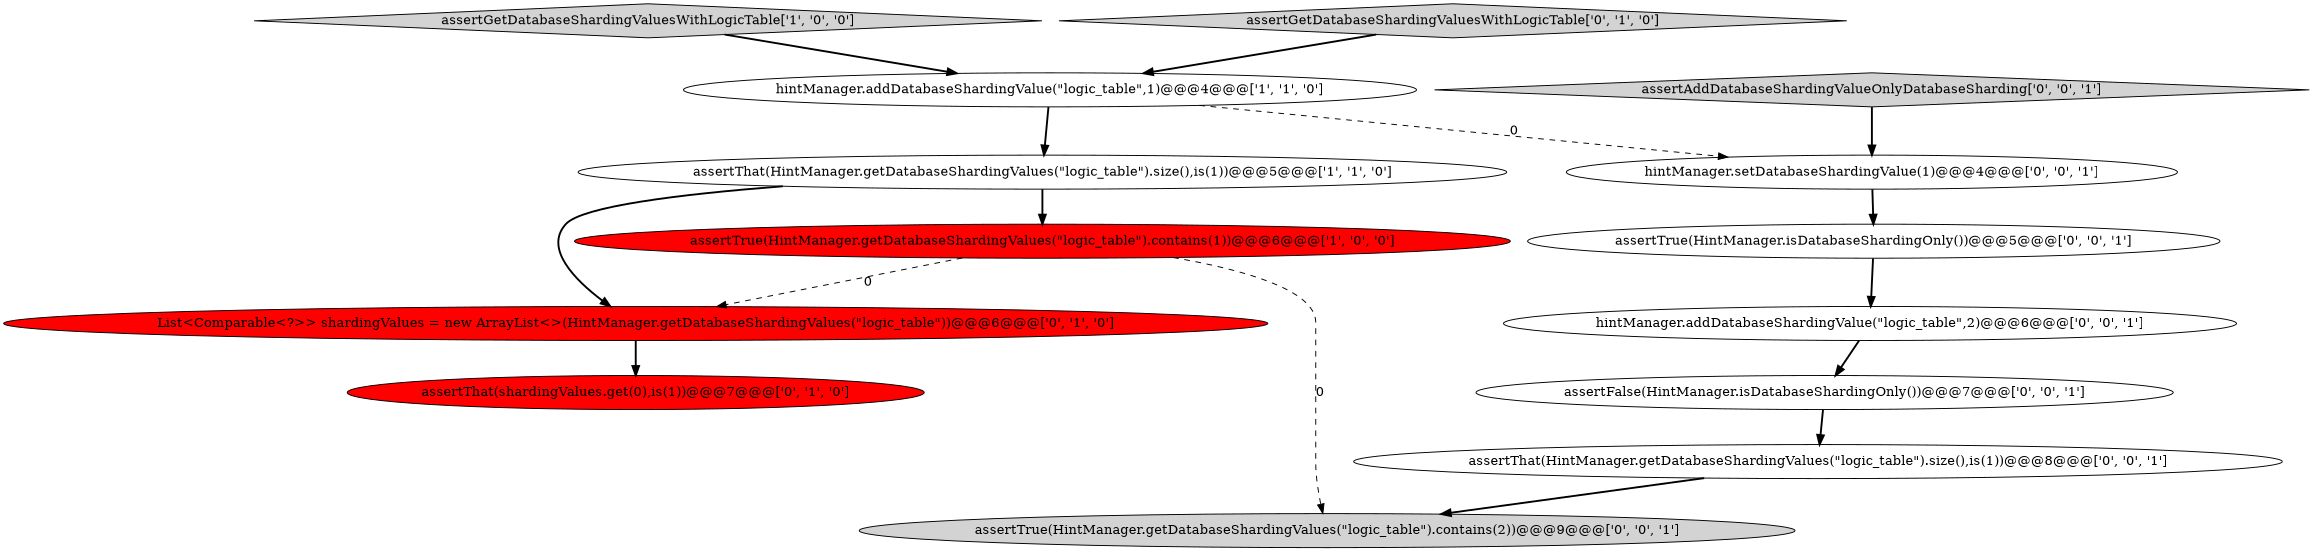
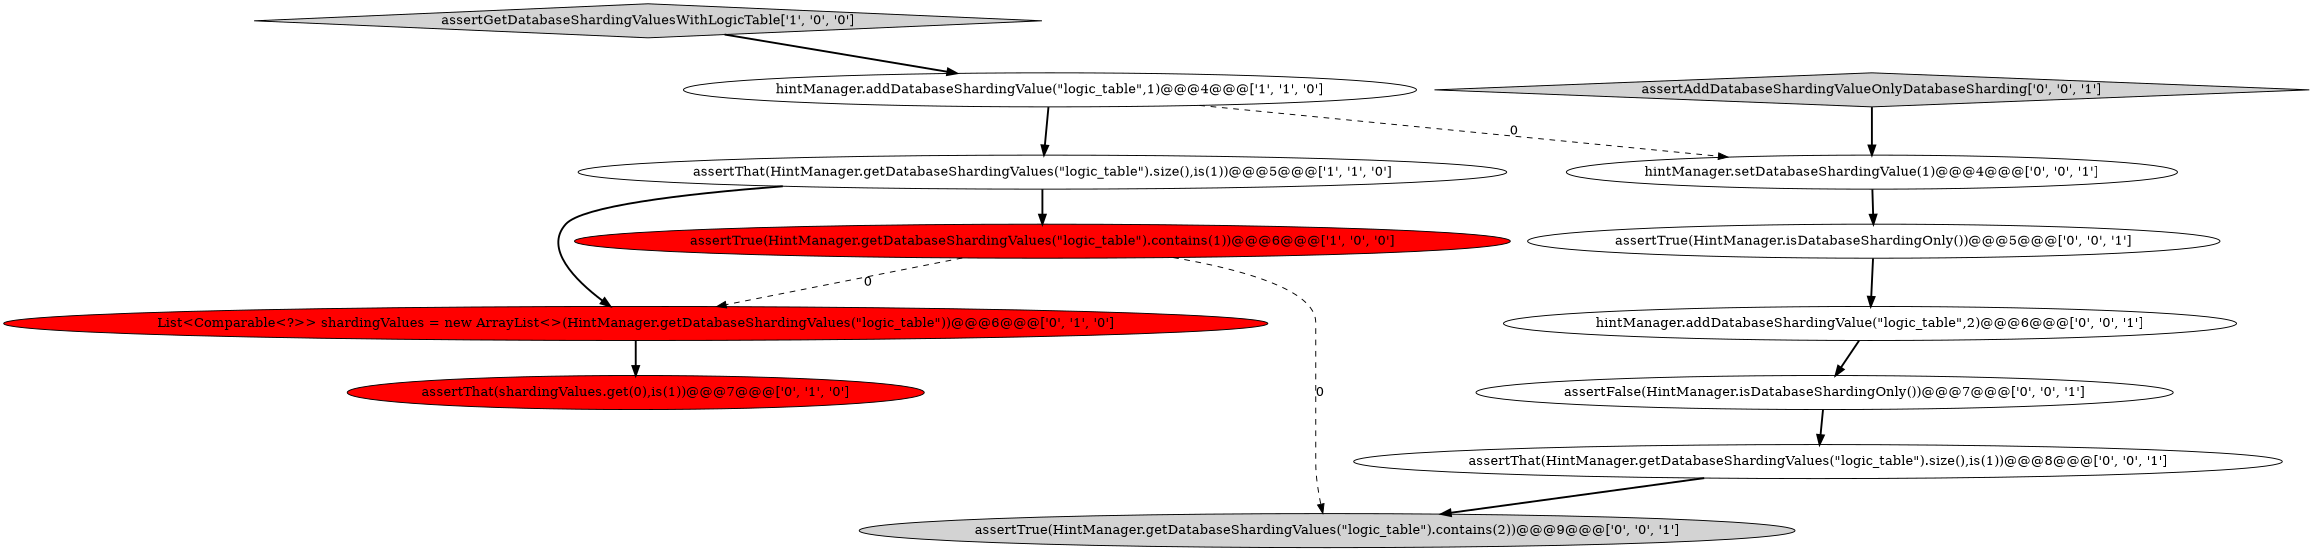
node "assertGetDatabaseShardingValuesWithLogicTable['0', '1', '0']": removed
